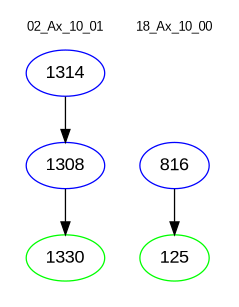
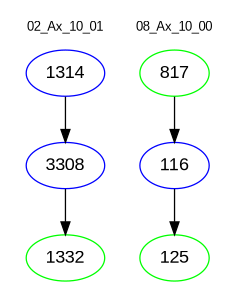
cluster "18_Ax_10_00": label "18_Ax_10_00" -> "08_Ax_10_00"
node "817": added
node "1308": label "1308" -> "3308"
node "816": label "816" -> "116"
node "1330": label "1330" -> "1332"
